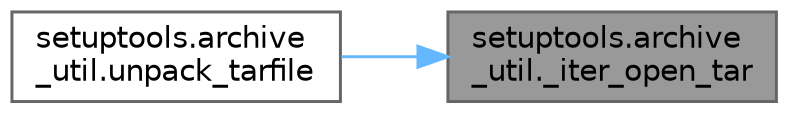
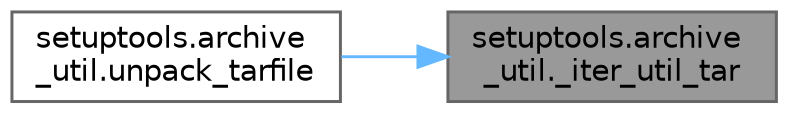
node "setuptools.archive _util._iter_open_tar": label "setuptools.archive _util._iter_open_tar" -> "setuptools.archive _util._iter_util_tar"
